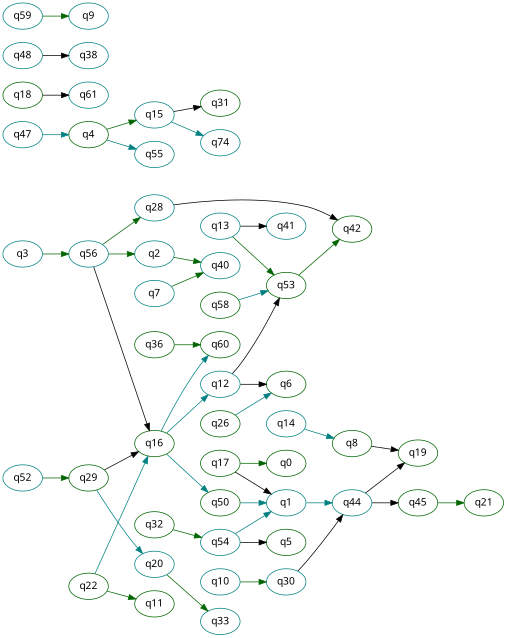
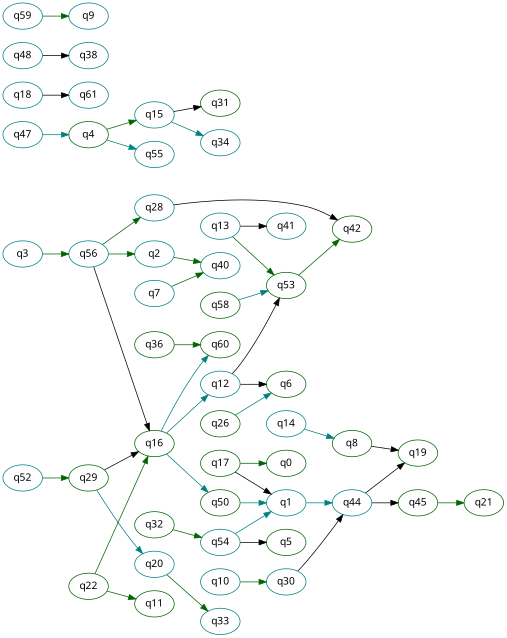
node "q18": color darkgreen -> teal
node "q74": label "q74" -> "q34"
edge "q22" -> "q16": color teal -> darkgreen
